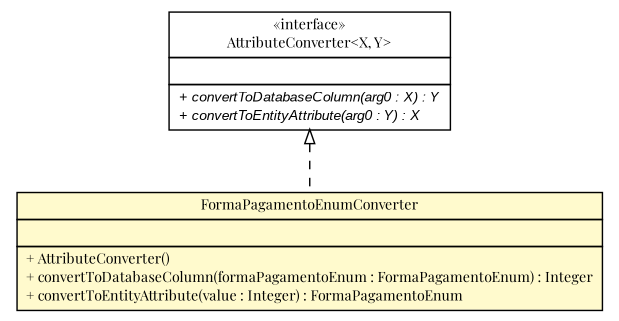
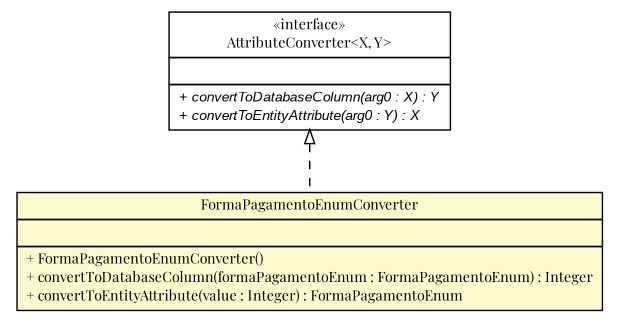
node "FormaPagamentoEnumConverter": text "+ AttributeConverter()" -> "+ FormaPagamentoEnumConverter()"
